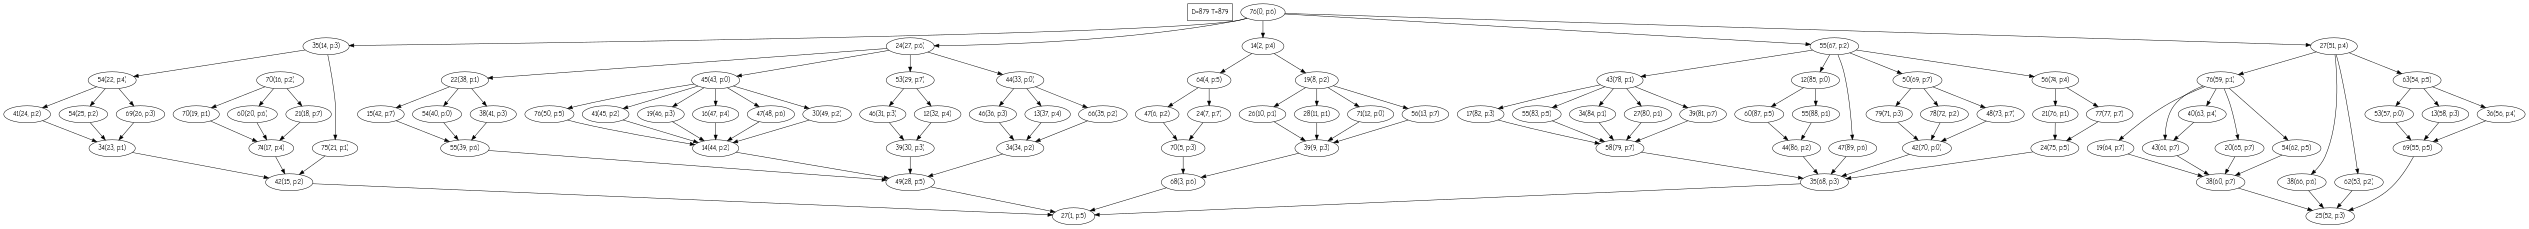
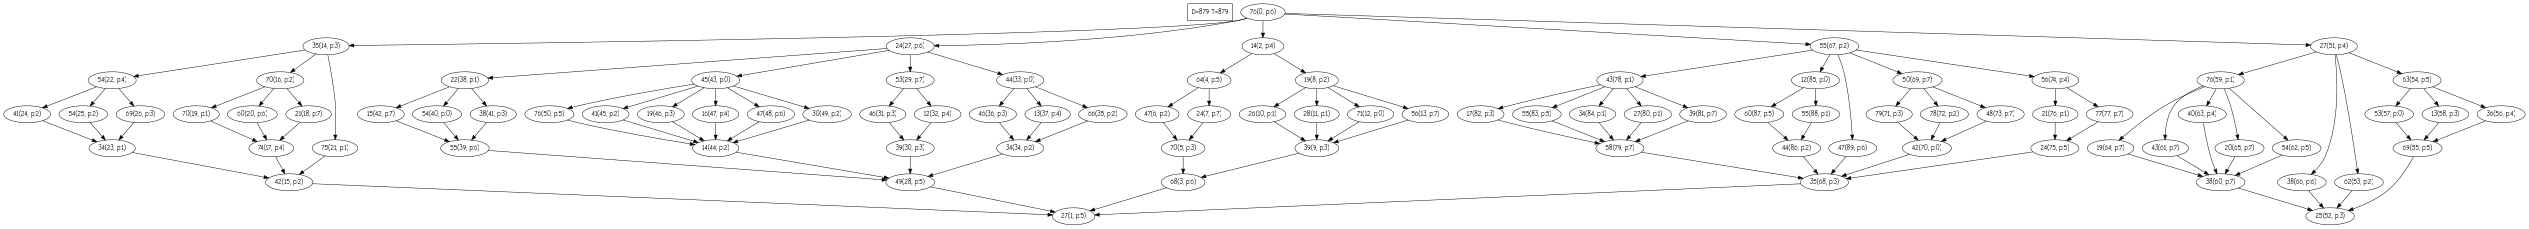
edge "35(14, p:3)" -> "70(16, p:2)": added
edge "40(63, p:4)" -> "43(61, p:7)": now "40(63, p:4)" -> "38(60, p:7)"
